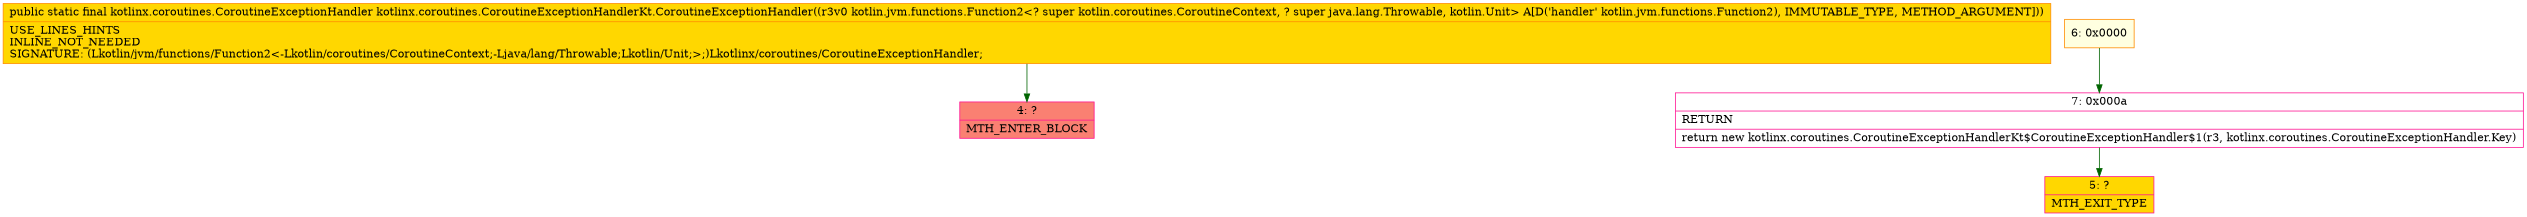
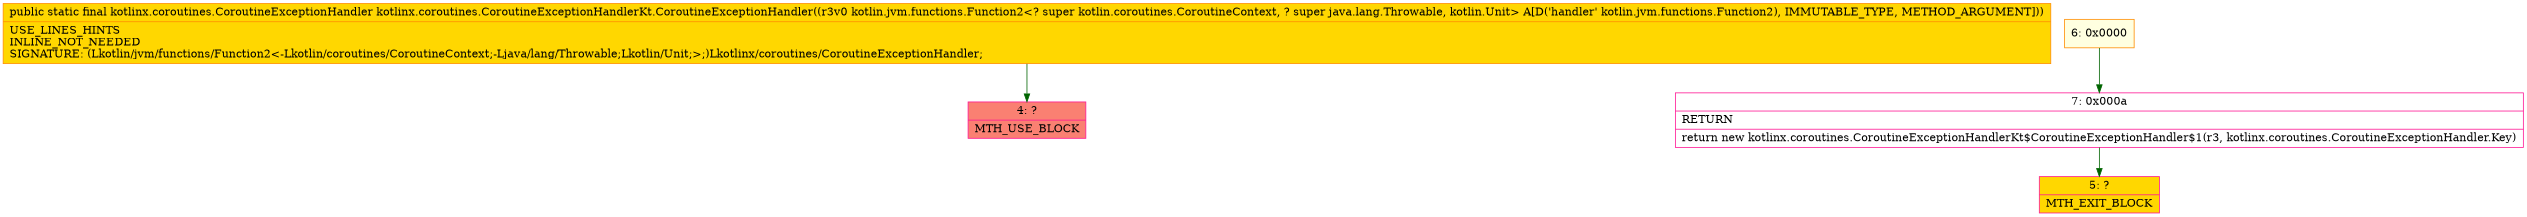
node "4: ?": text "MTH_ENTER_BLOCK" -> "MTH_USE_BLOCK"
node "5: ?": text "MTH_EXIT_TYPE" -> "MTH_EXIT_BLOCK"
